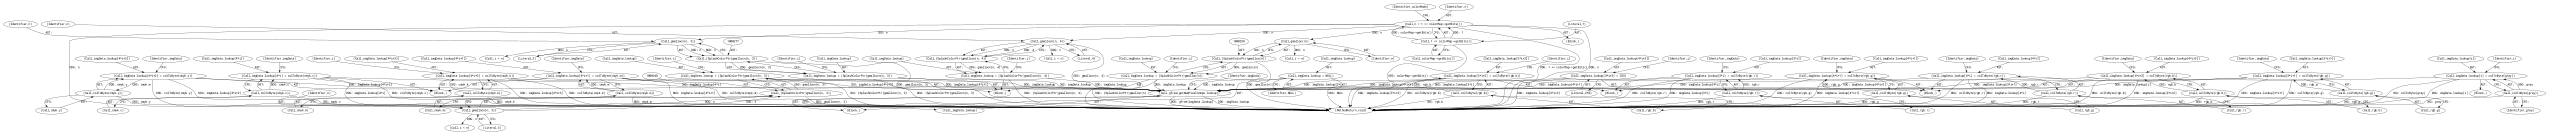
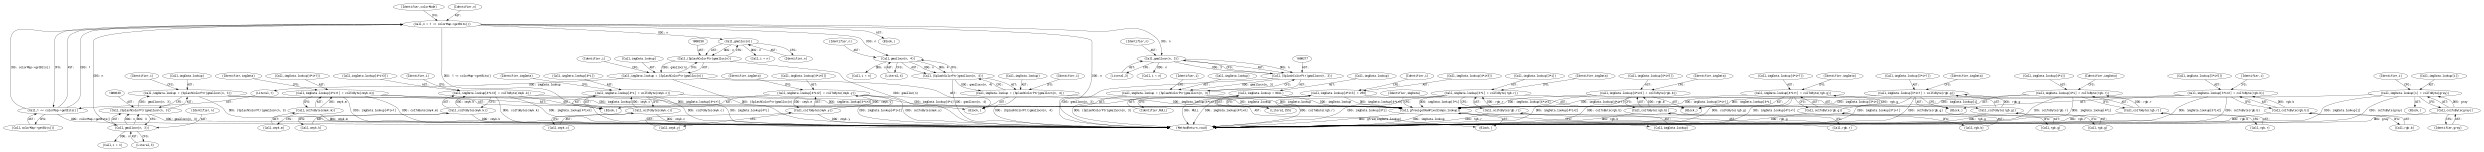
edge "(Call,imgData.lookup = (SplashColorPtr)gmalloc(n))" -> "(Call,gfree(getNumPixelComps.lookup))": now "(Call,imgData.lookup = (SplashColorPtr)gmalloc(n))" -> "(Literal,1)"
edge "(Call,gmallocn(n, 4))" -> "(MethodReturn,void)": now "(Call,(SplashColorPtr)gmallocn(n, 4))" -> "(MethodReturn,void)"
